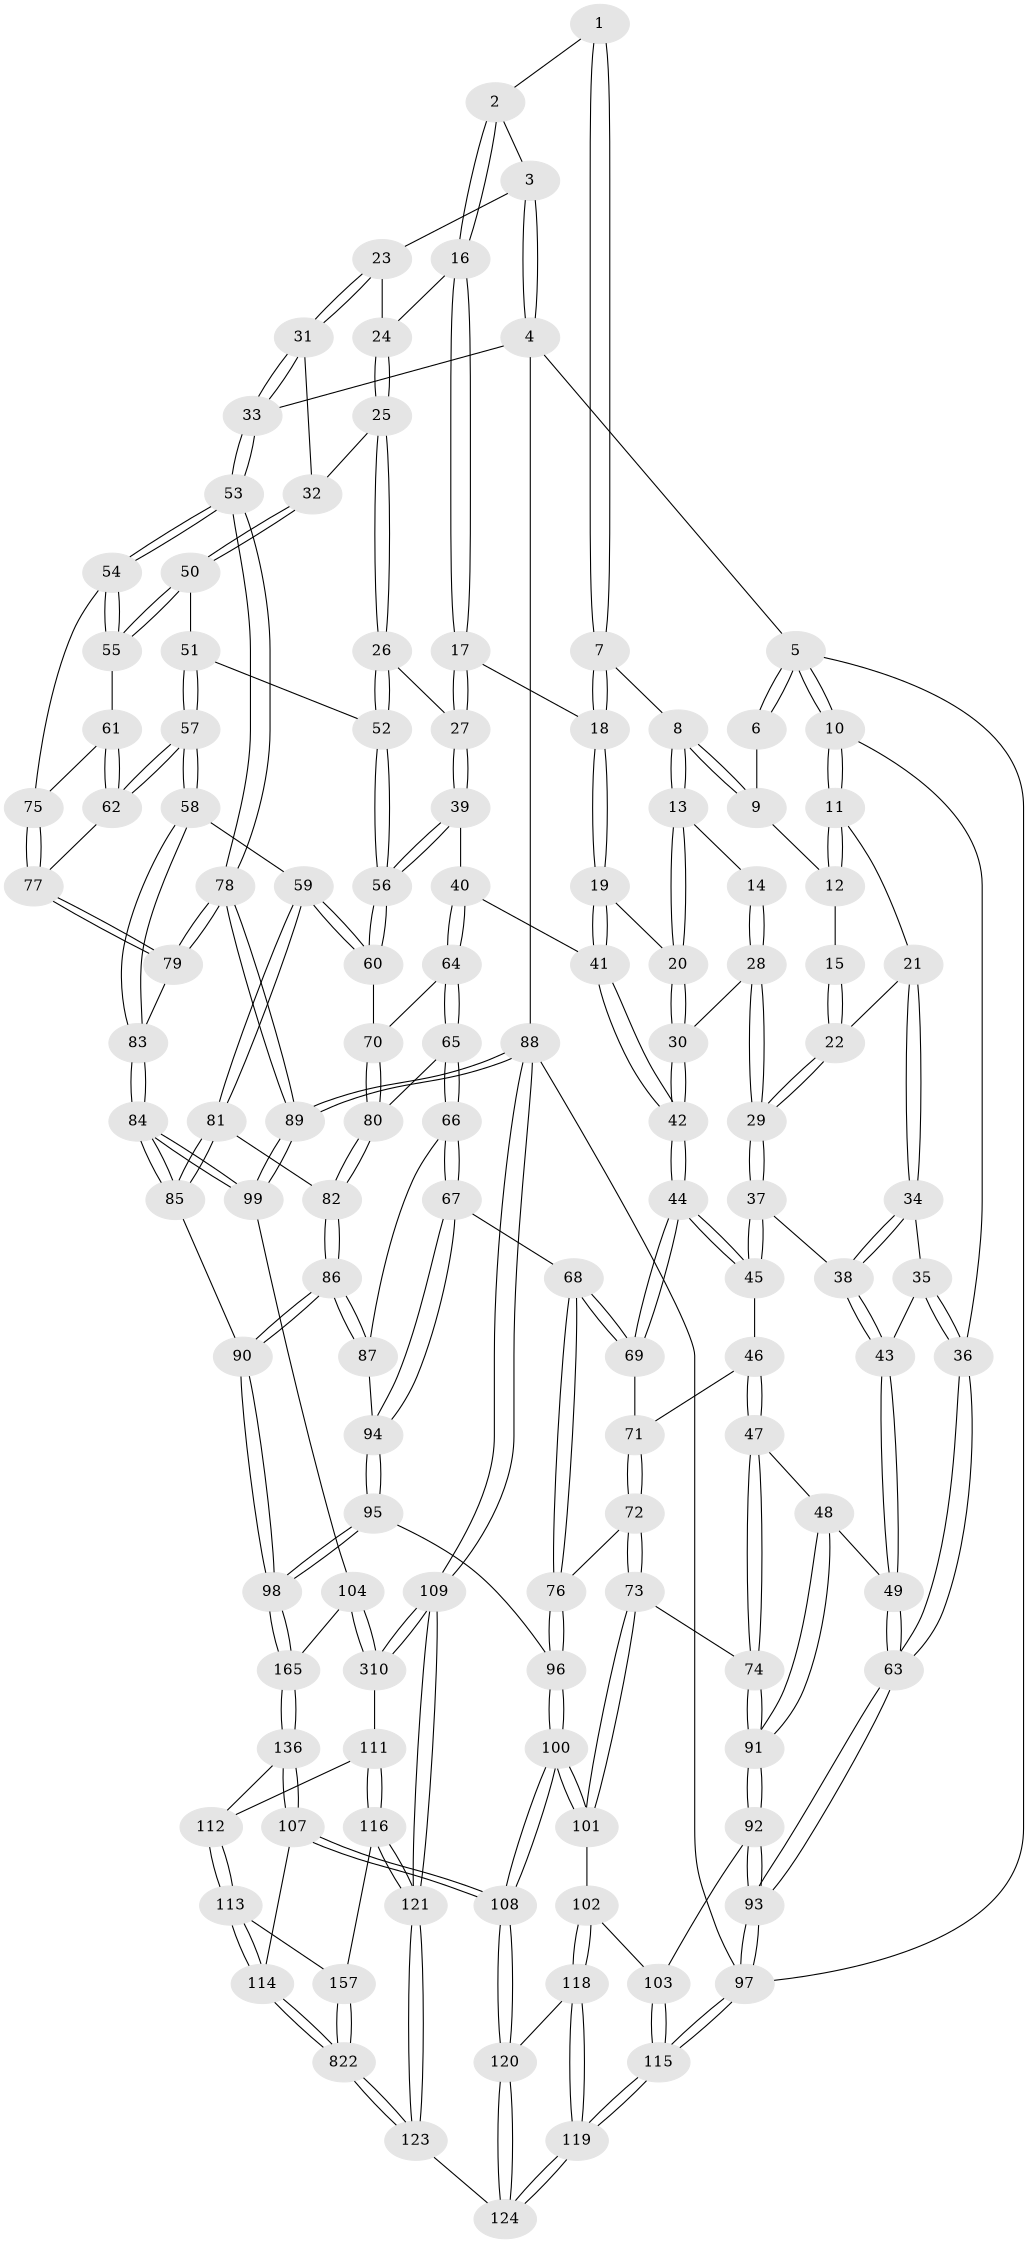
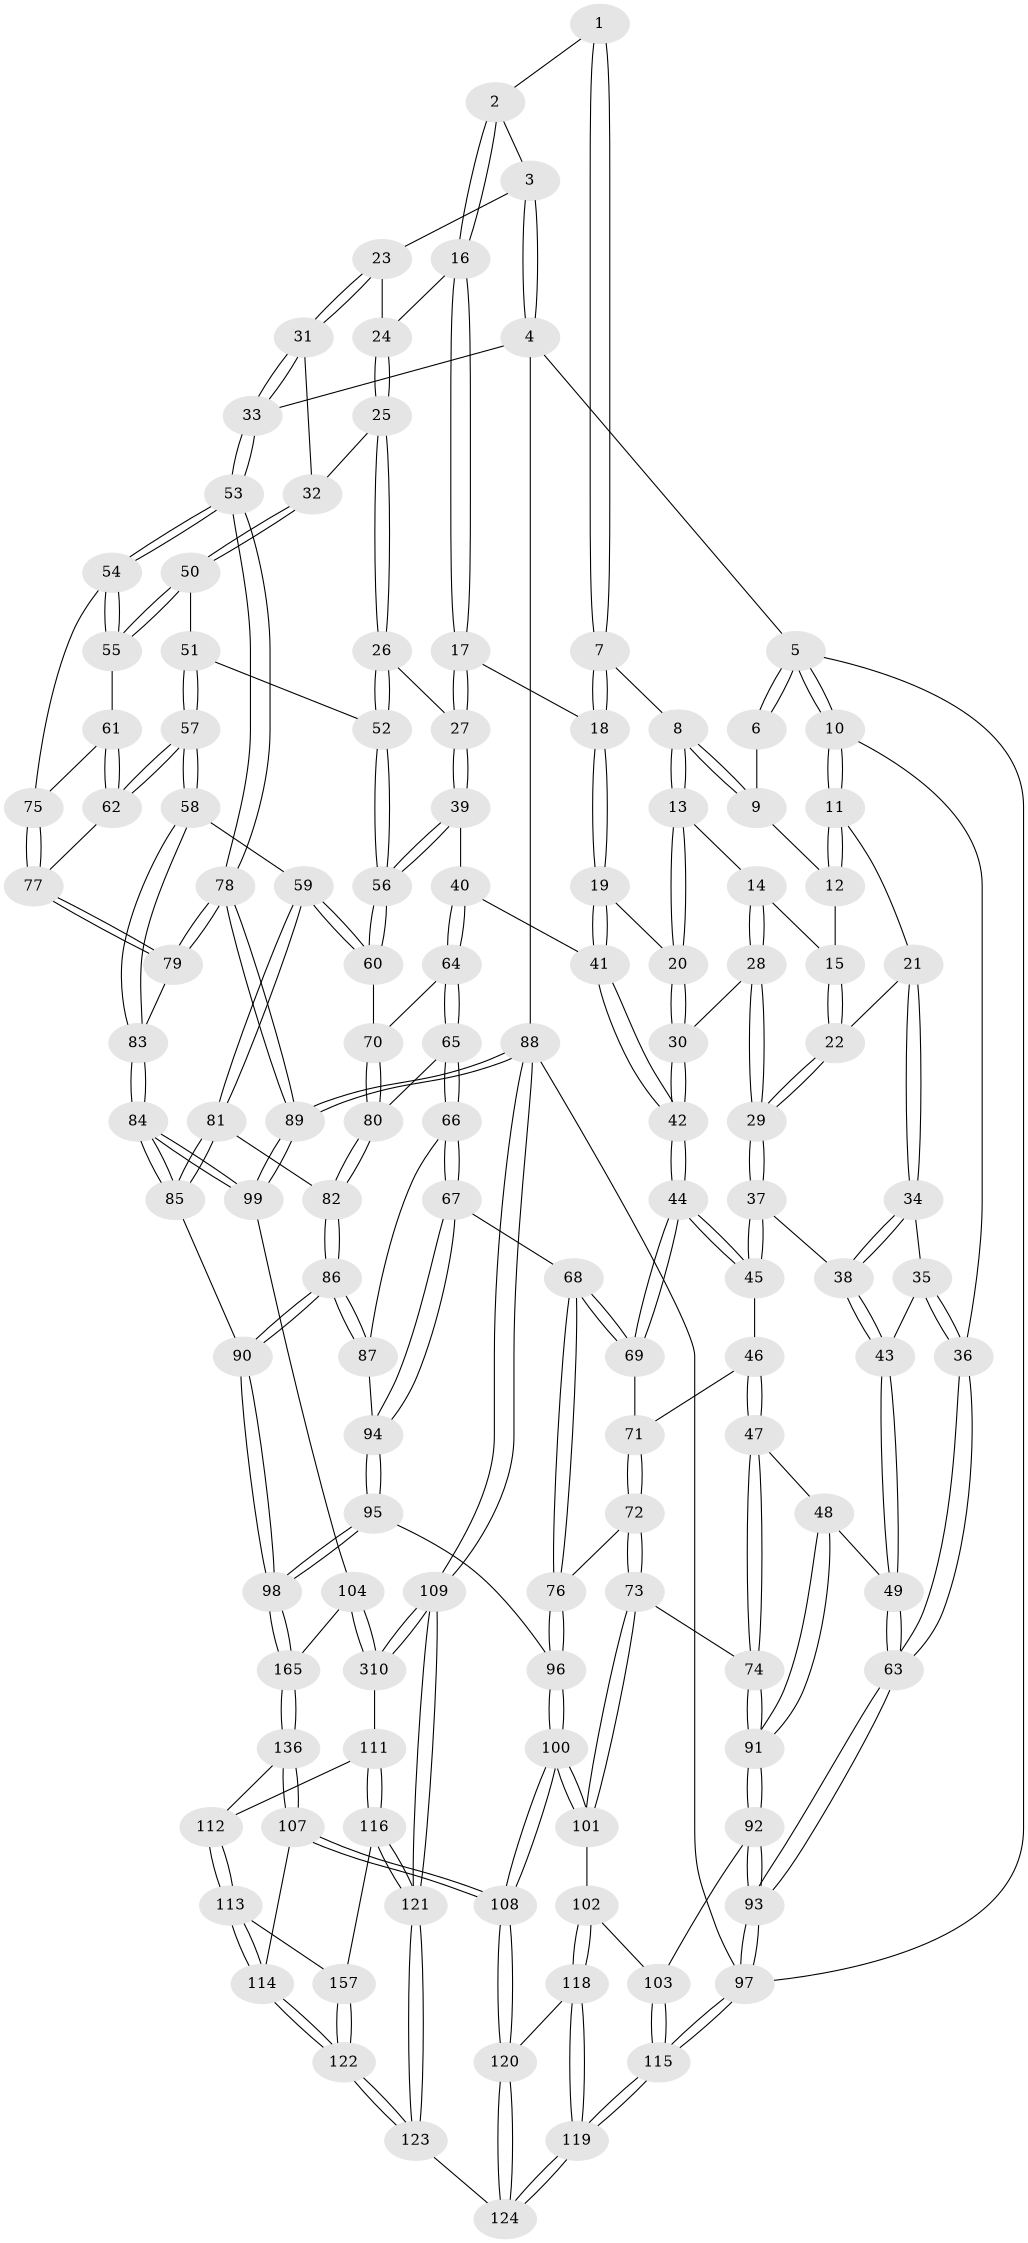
edge "14" -- "15": added
node "822": label "822" -> "122"
